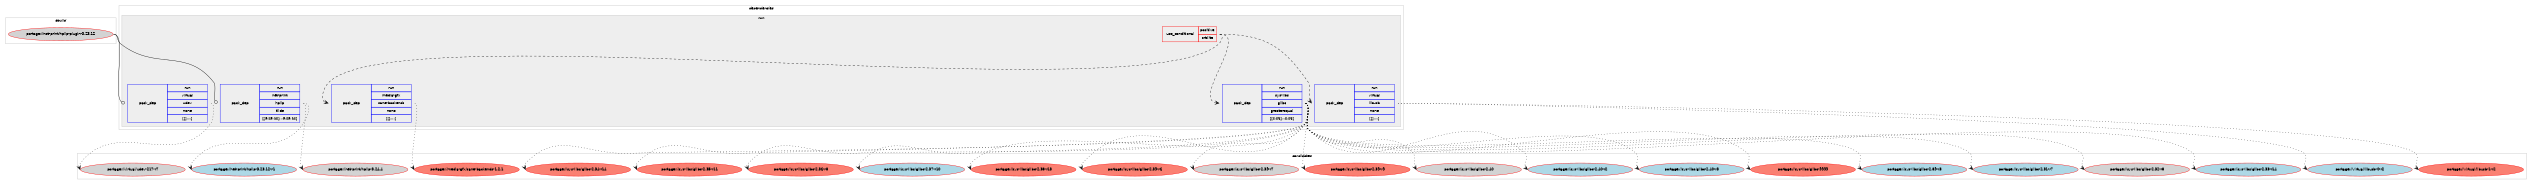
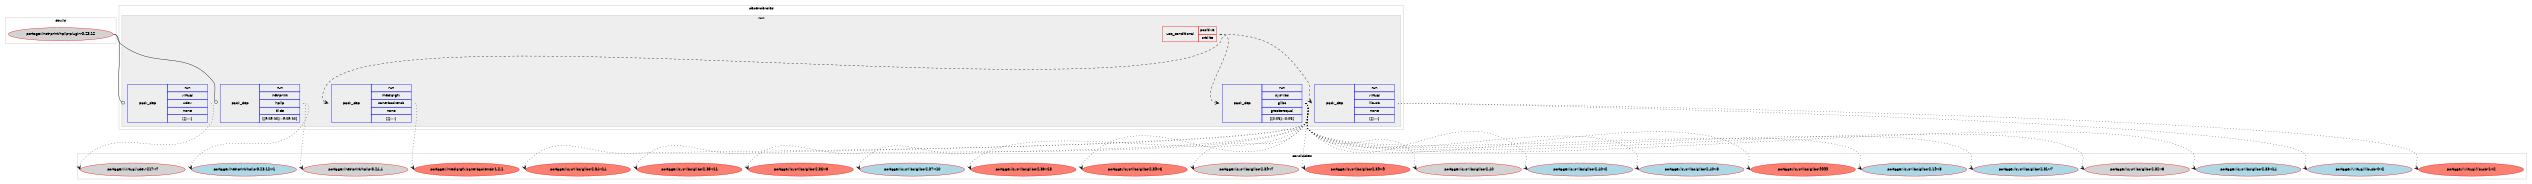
node "portage://sys-libs/glibc-2.89-r3": label "portage://sys-libs/glibc-2.89-r3" -> "portage://sys-libs/glibc-2.19-r3"
